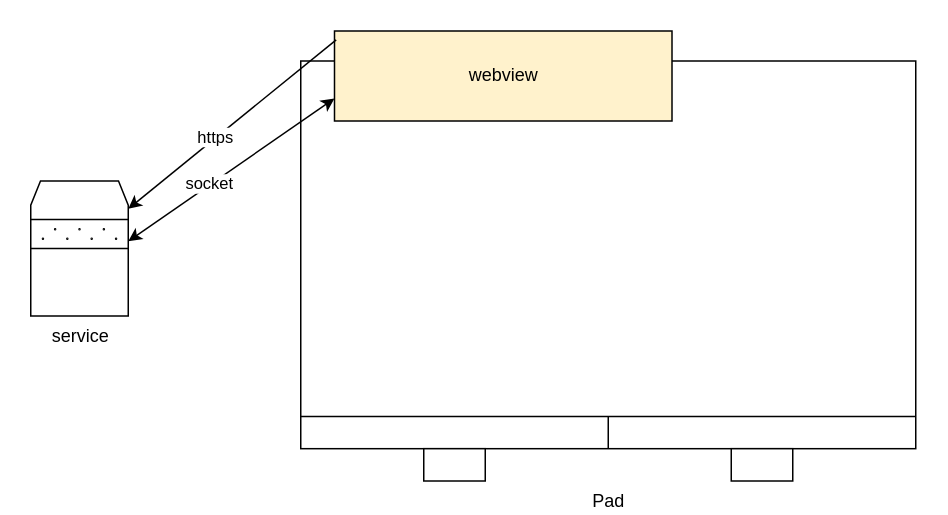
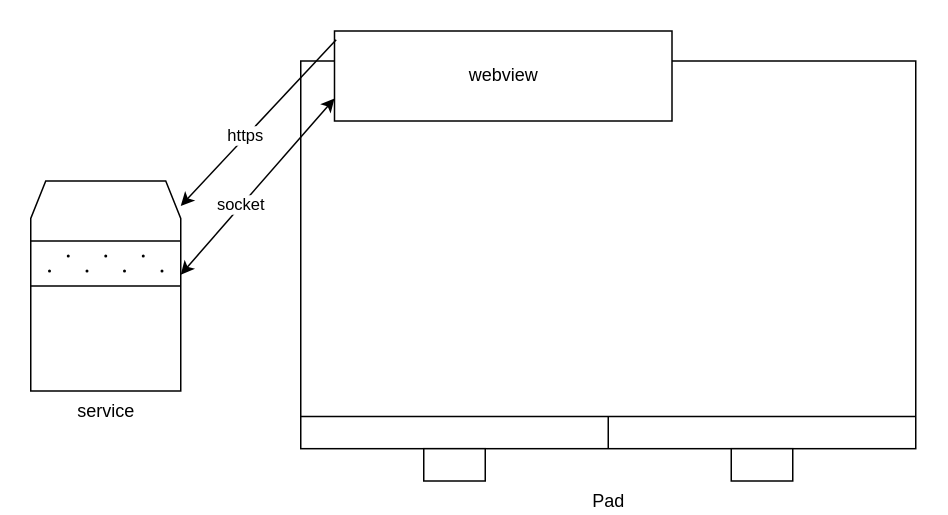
node "webview": fillcolor #fff2cc -> #ffffff
node "service": size 98x135 -> 150x210
